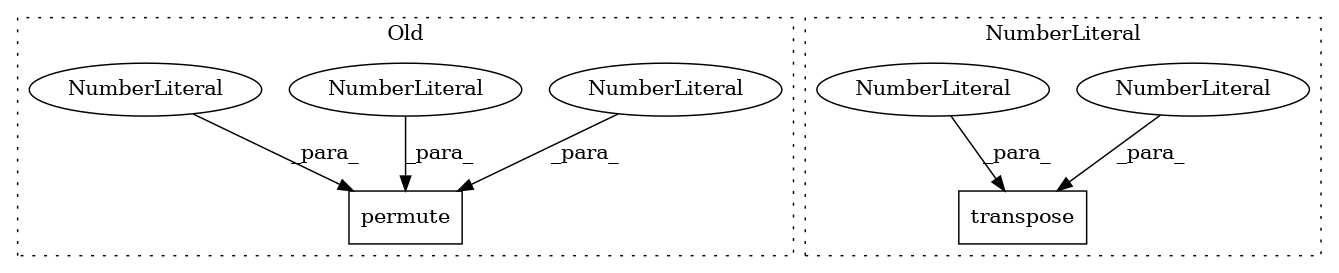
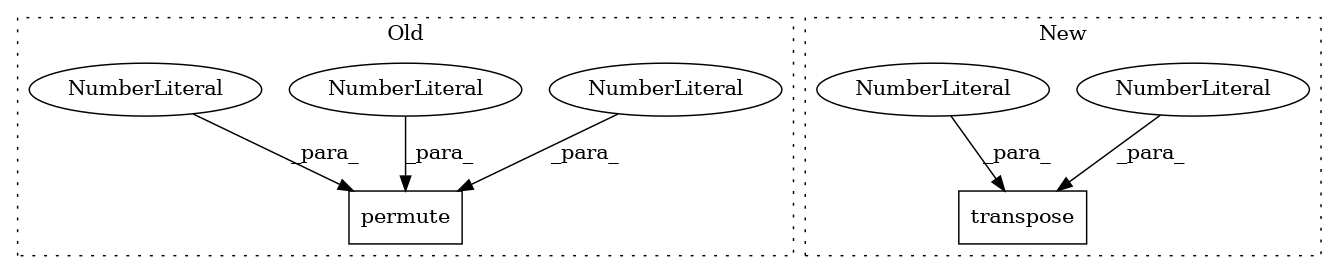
cluster "NumberLiteral": label "NumberLiteral" -> "New"
